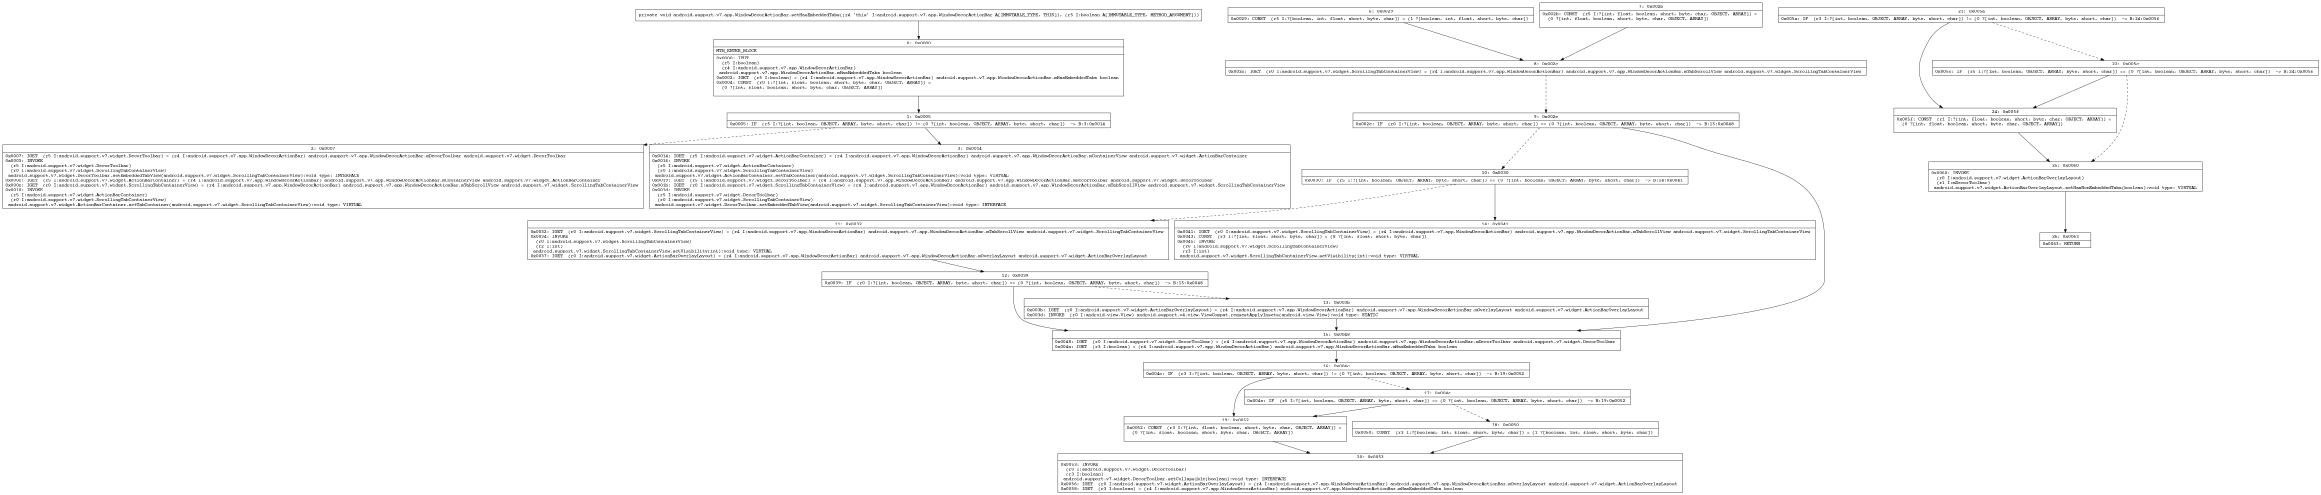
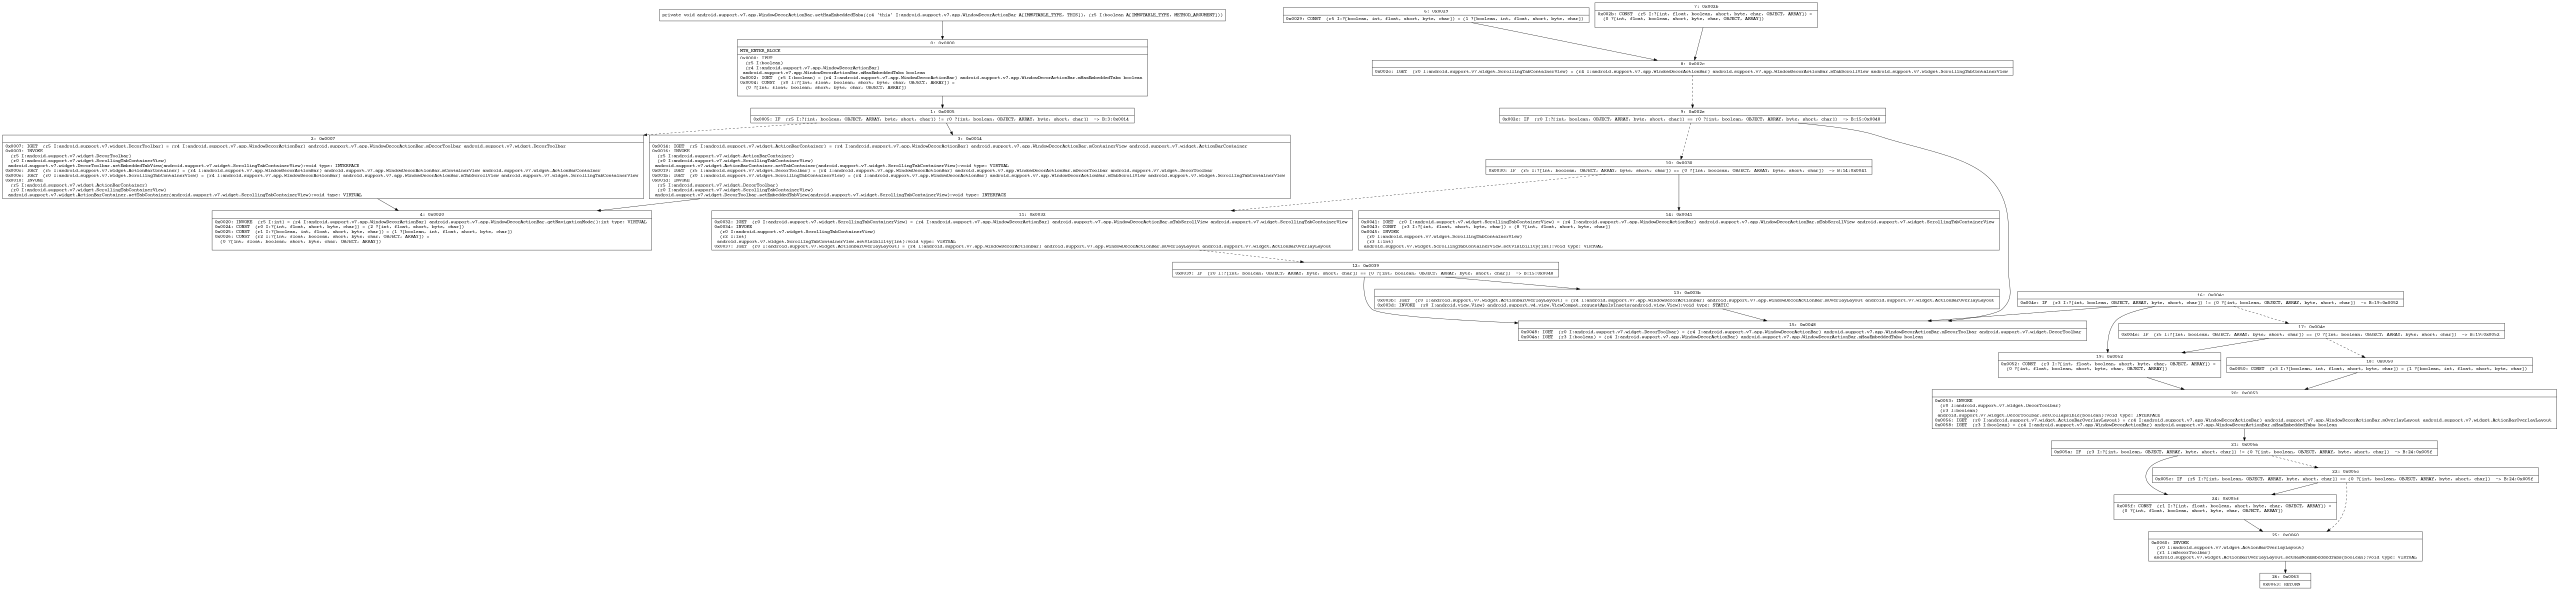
node "4: 0x0020": added
edge "11: 0x0032" -> "12: 0x0039": style solid -> dashed
edge "12: 0x0039" -> "13: 0x003b": style dashed -> solid
edge "15: 0x0048" -> "16: 0x004c": reversed
edge "20: 0x0053" -> "21: 0x005a": added
